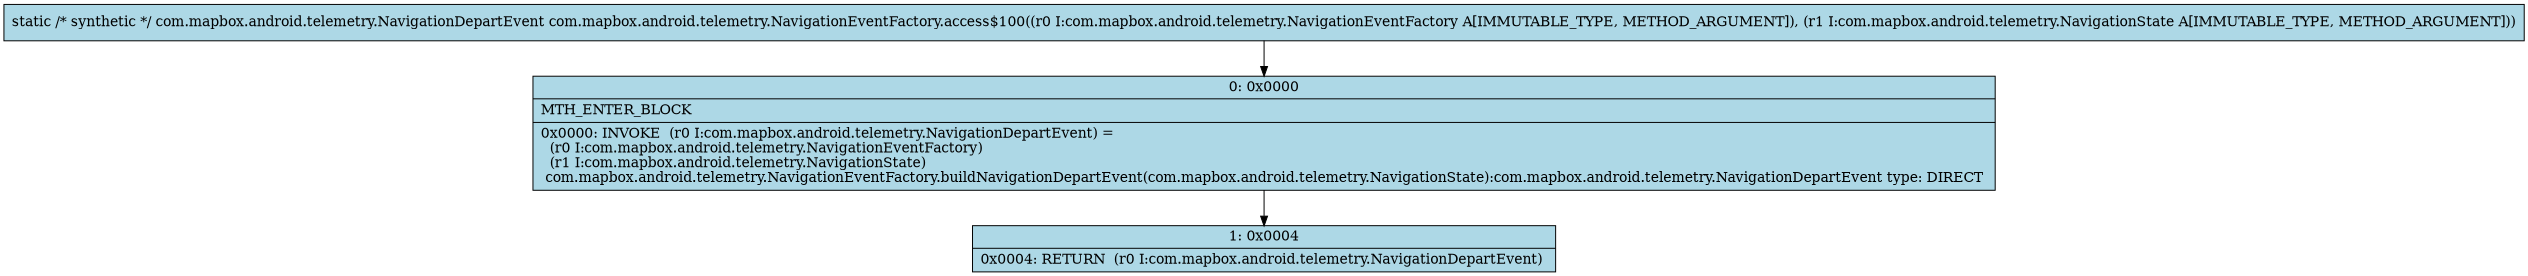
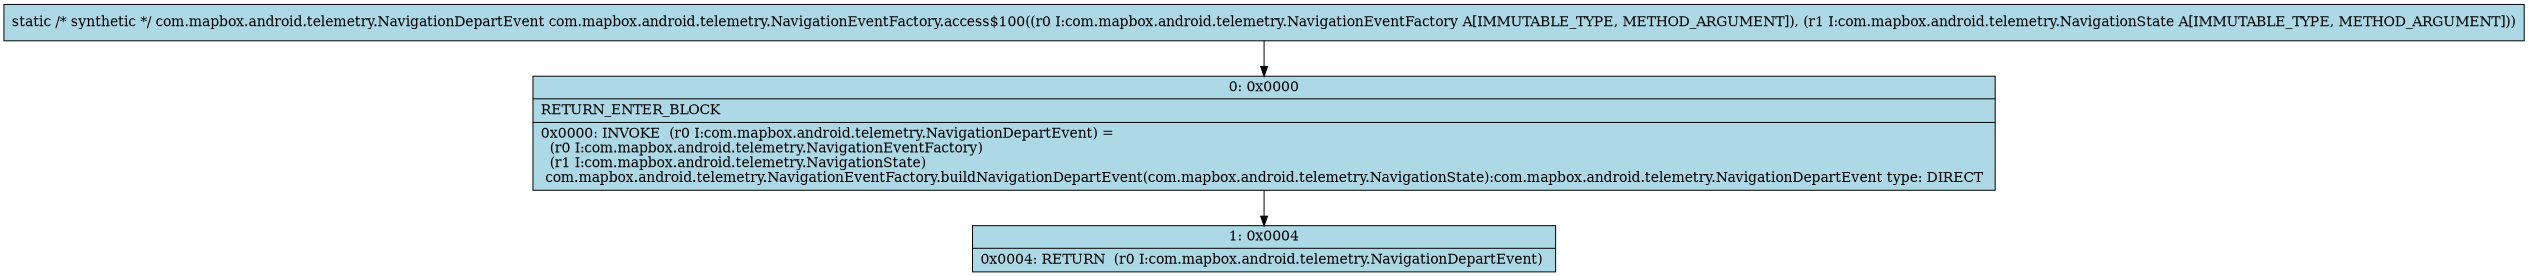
node "0: 0x0000": text "MTH_ENTER_BLOCK" -> "RETURN_ENTER_BLOCK"
